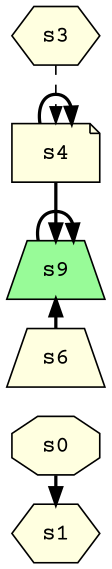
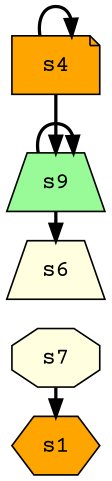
node "s3": removed
node "s4": fillcolor lightyellow -> orange
edge "s6" -> "s9": reversed
node "s0": label "s0" -> "s7"
node "s1": fillcolor lightyellow -> orange
